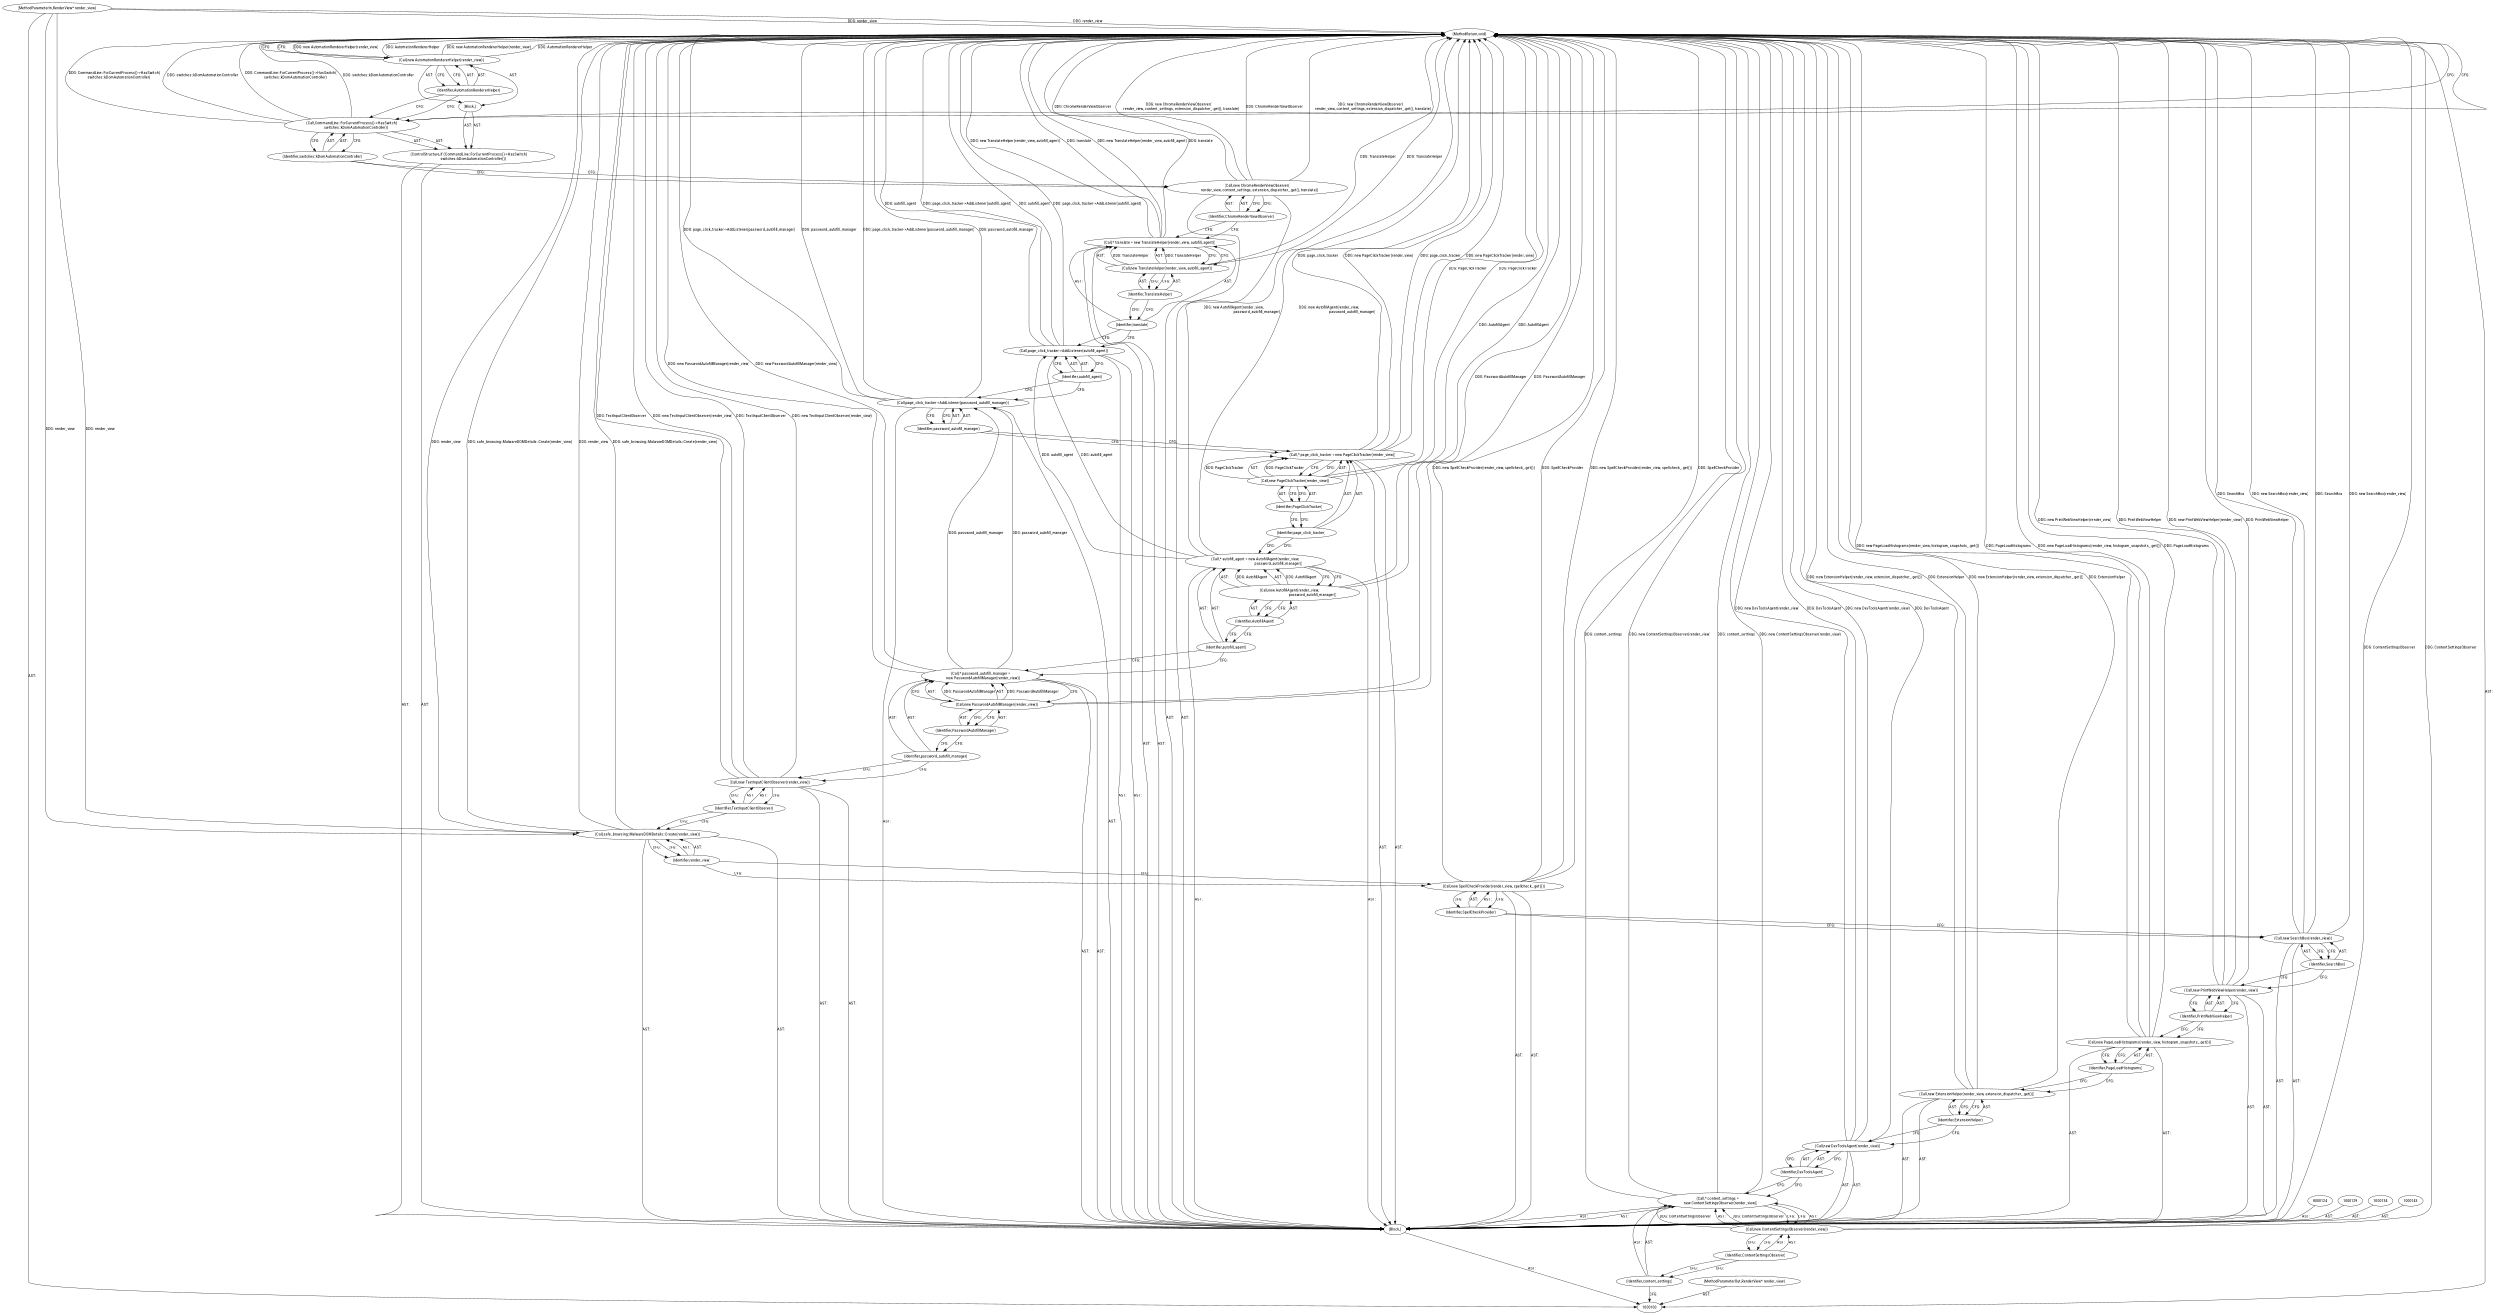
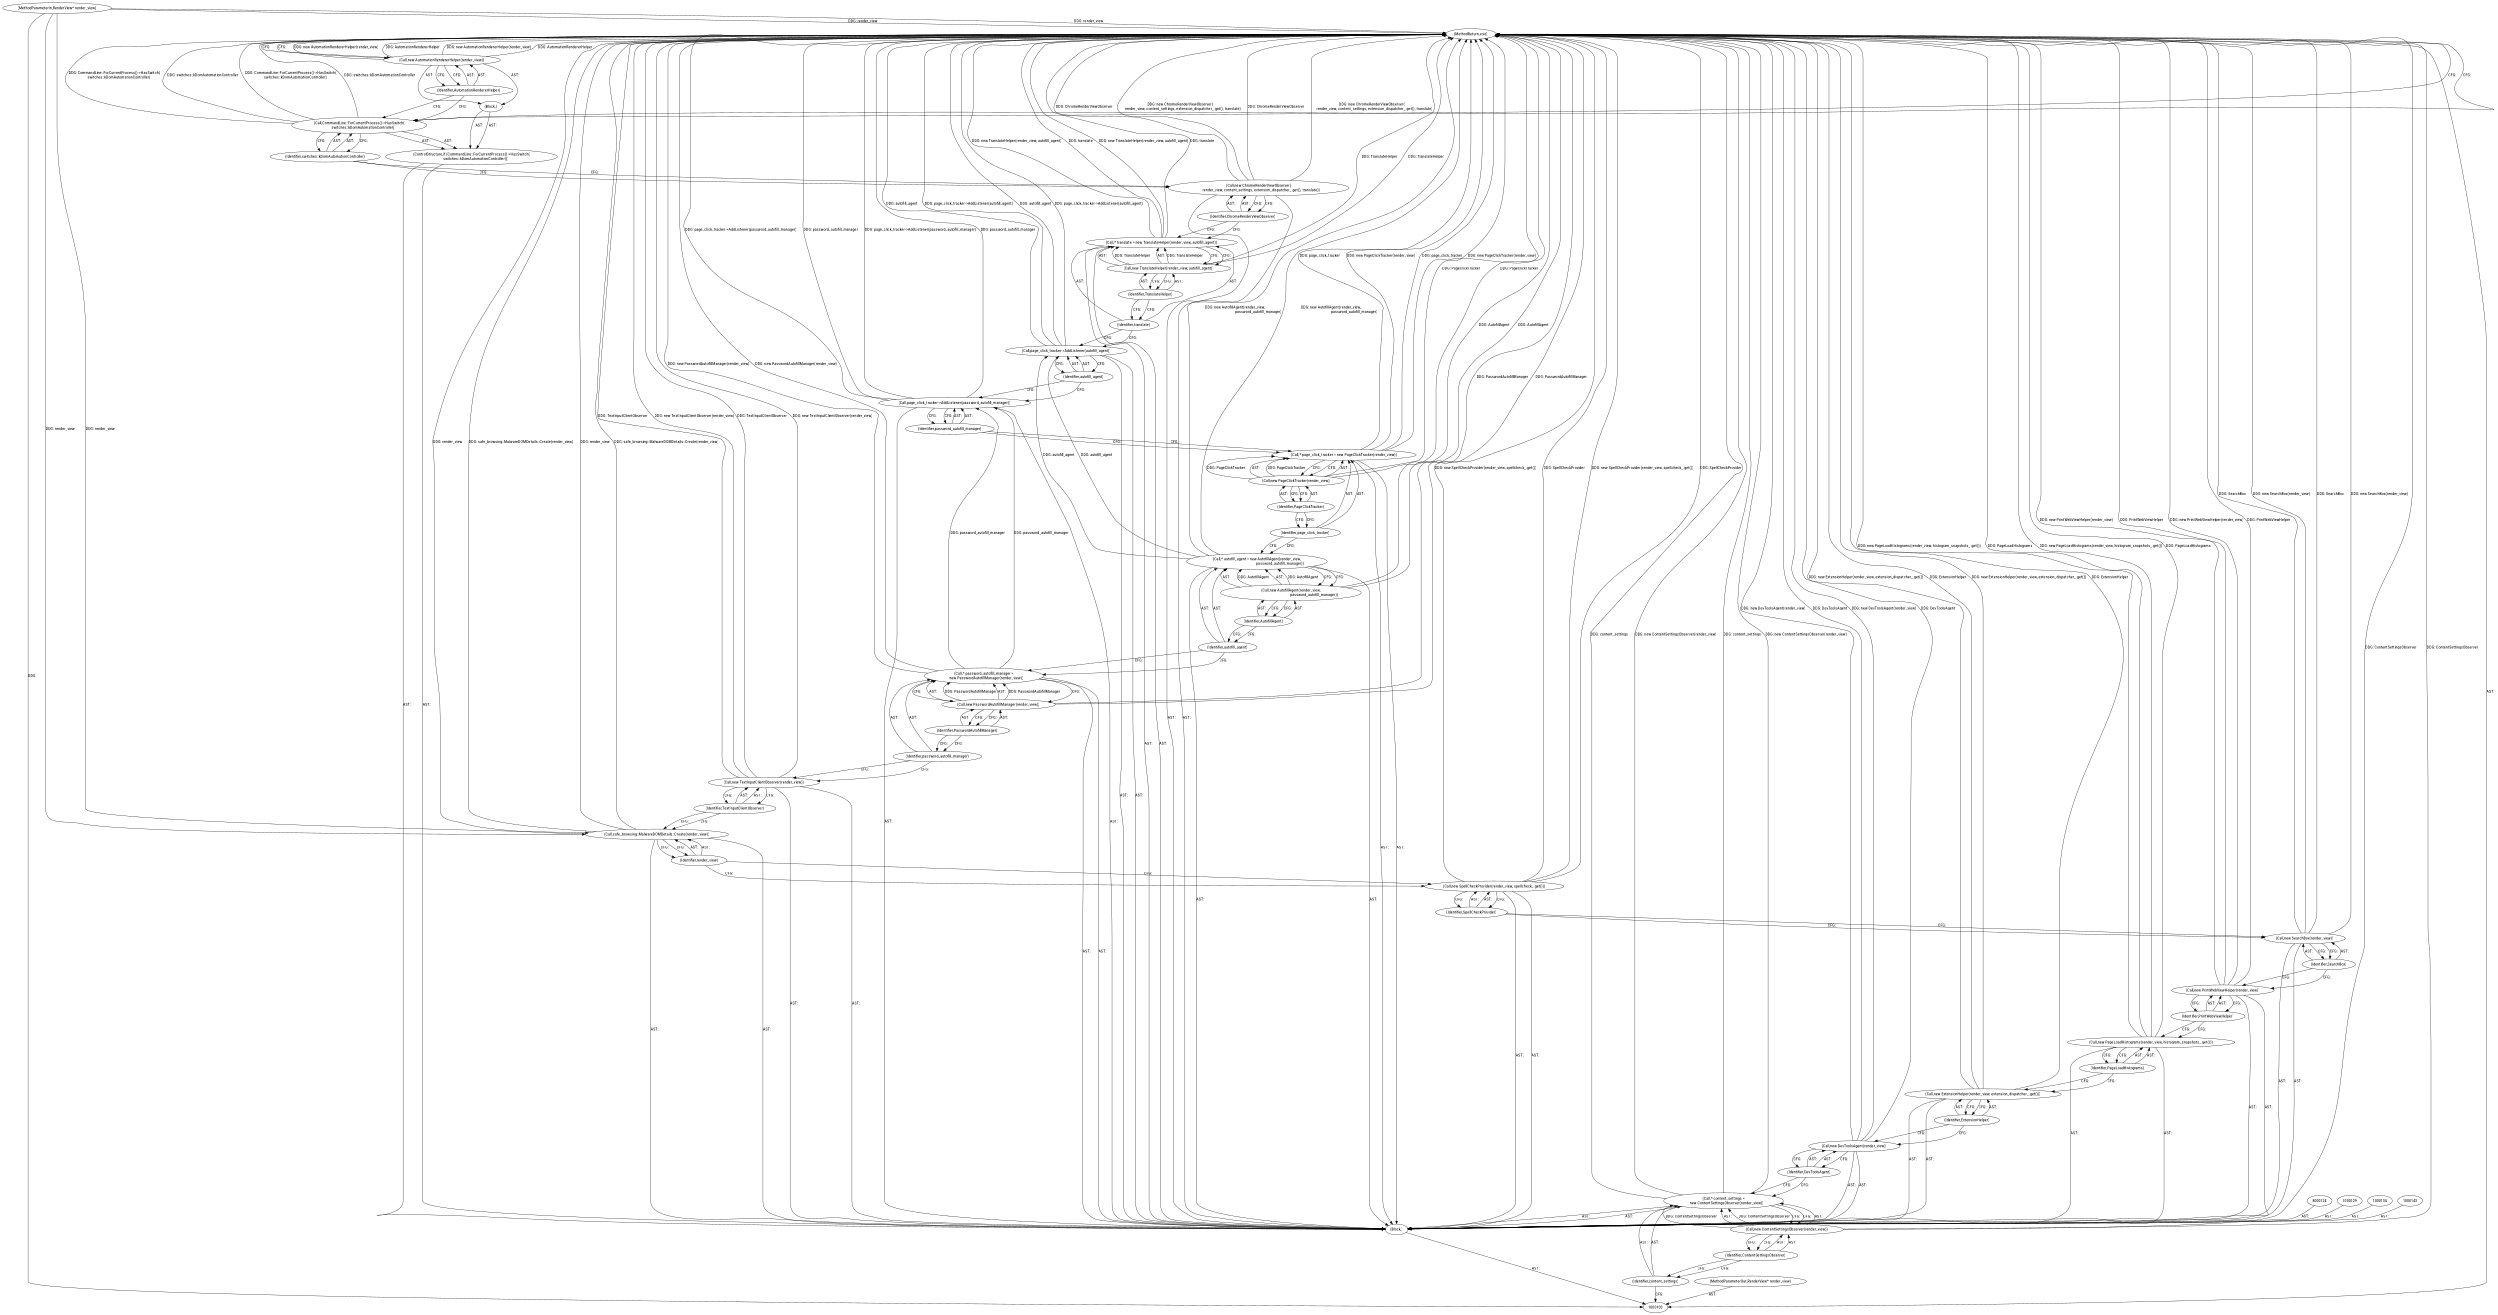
edge "(MethodParameterIn,RenderView* render_view)" -> "1000100": label "AST: " -> "DDG: "
